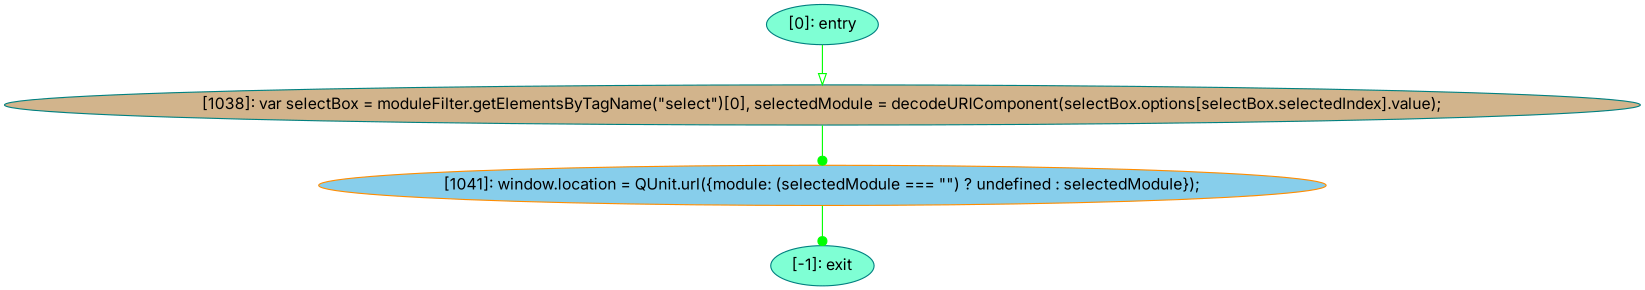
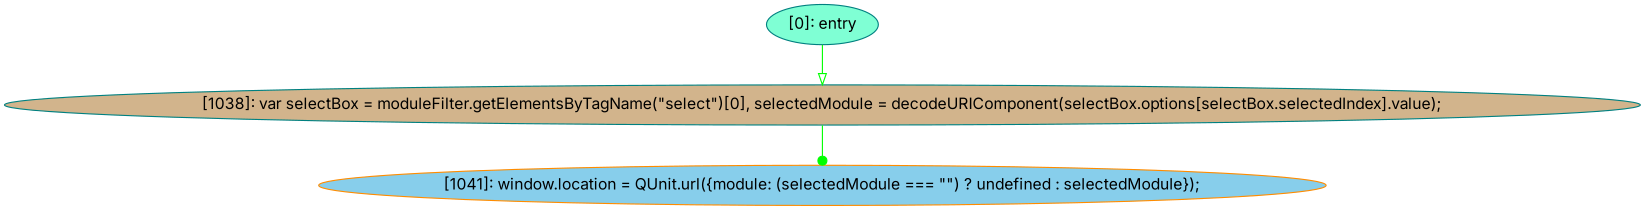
node "[-1]: exit": removed
